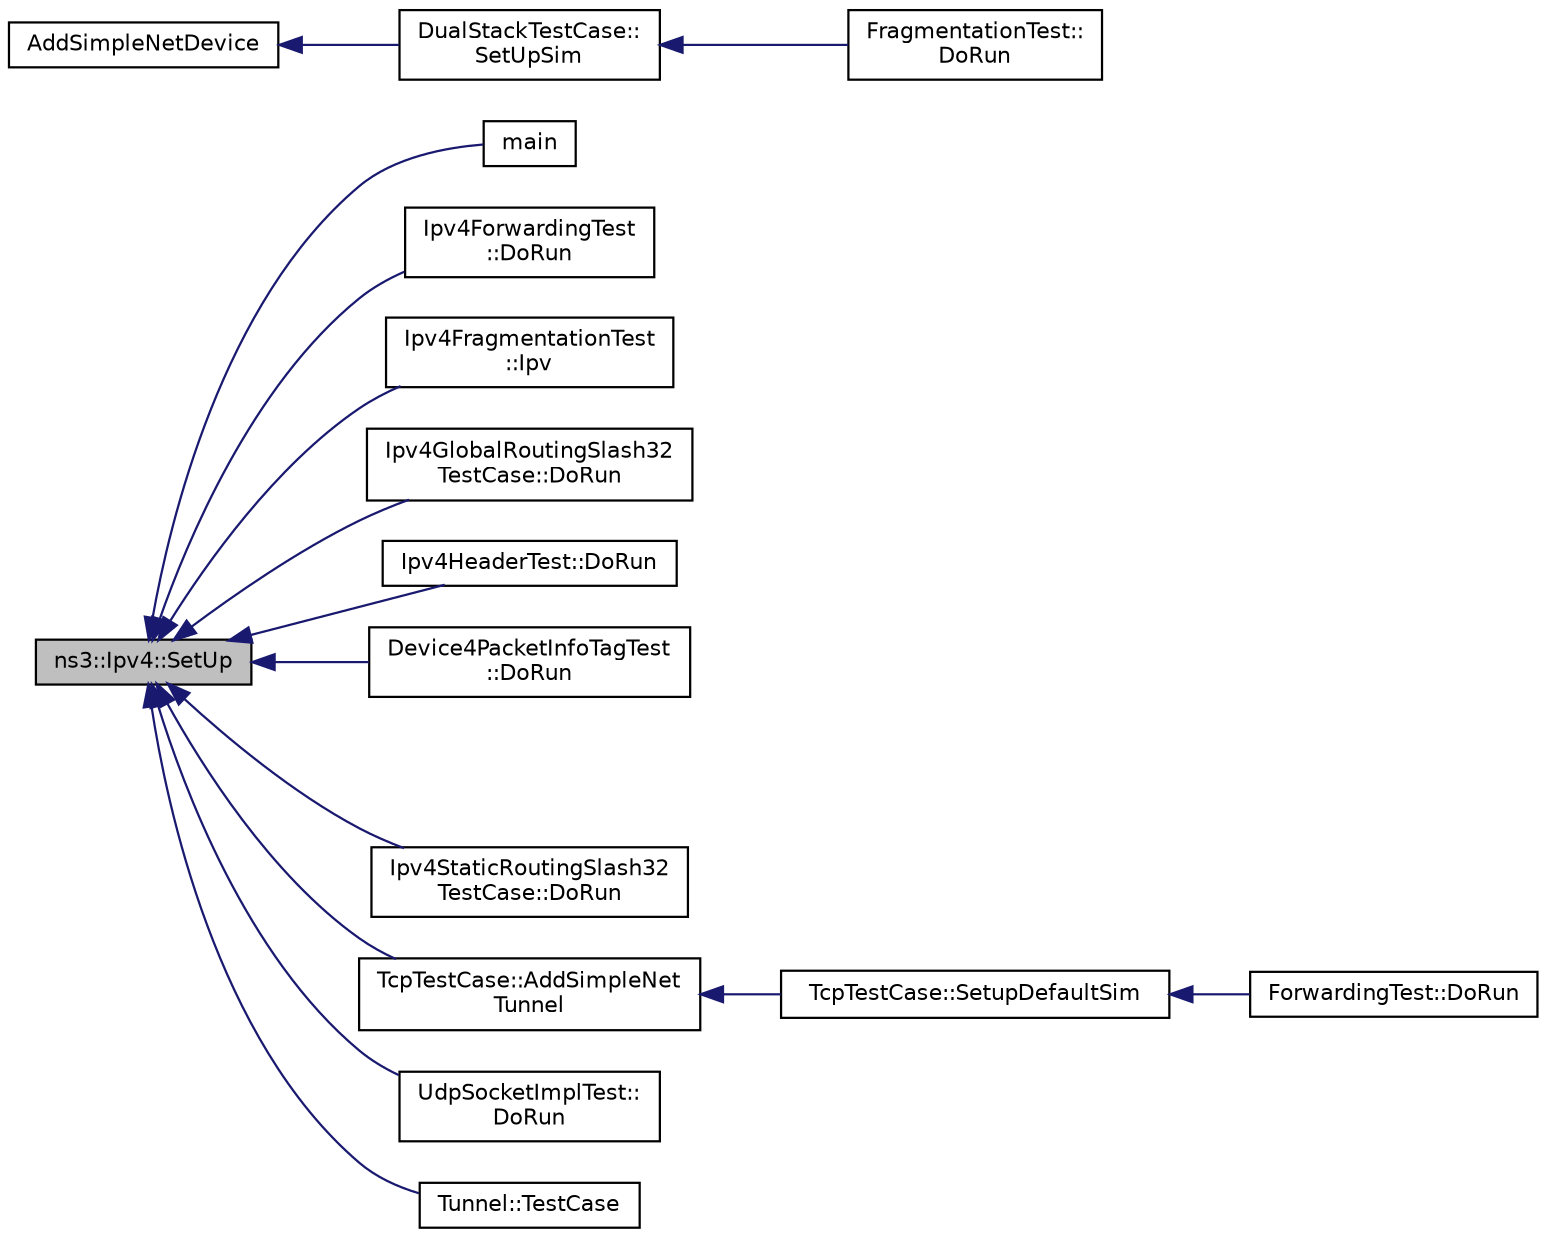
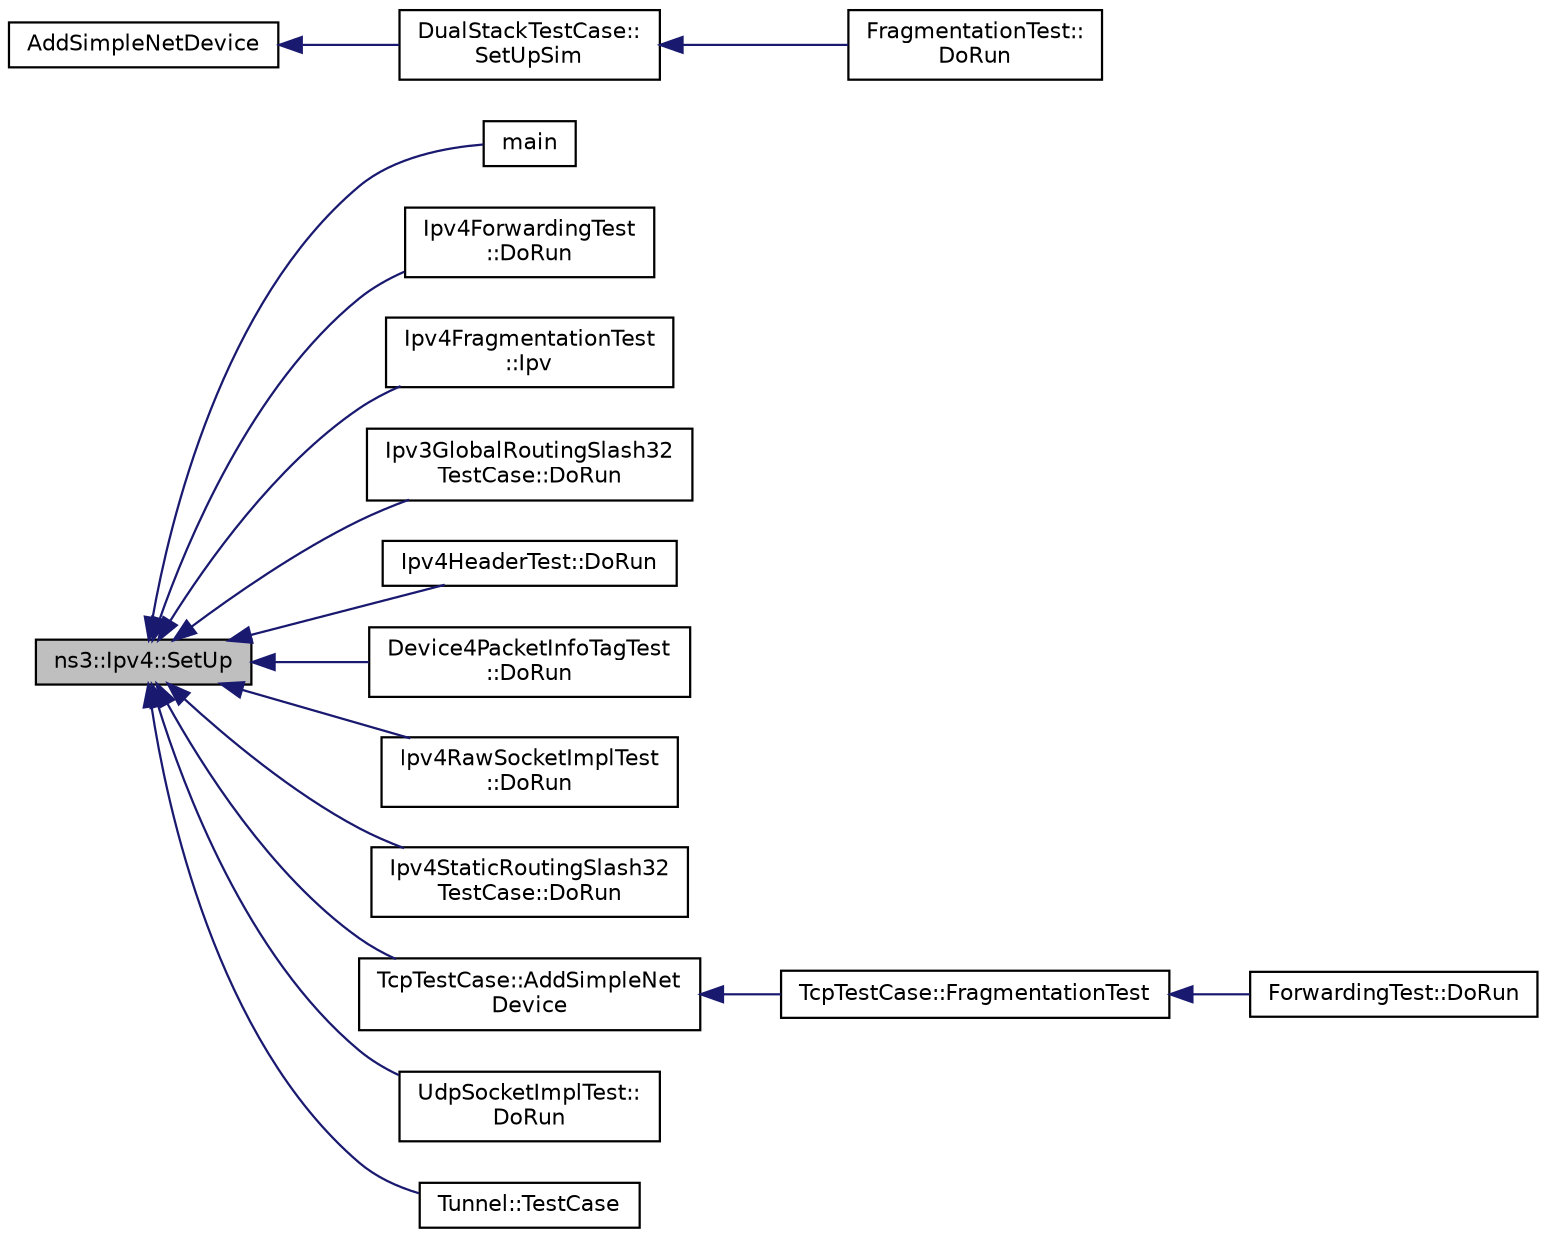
node "Ipv4GlobalRoutingSlash32 TestCase::DoRun": label "Ipv4GlobalRoutingSlash32 TestCase::DoRun" -> "Ipv3GlobalRoutingSlash32 TestCase::DoRun"
node "Ipv4RawSocketImplTest ::DoRun": added
node "TcpTestCase::AddSimpleNet Tunnel": label "TcpTestCase::AddSimpleNet Tunnel" -> "TcpTestCase::AddSimpleNet Device"
node "TcpTestCase::SetupDefaultSim": label "TcpTestCase::SetupDefaultSim" -> "TcpTestCase::FragmentationTest"
